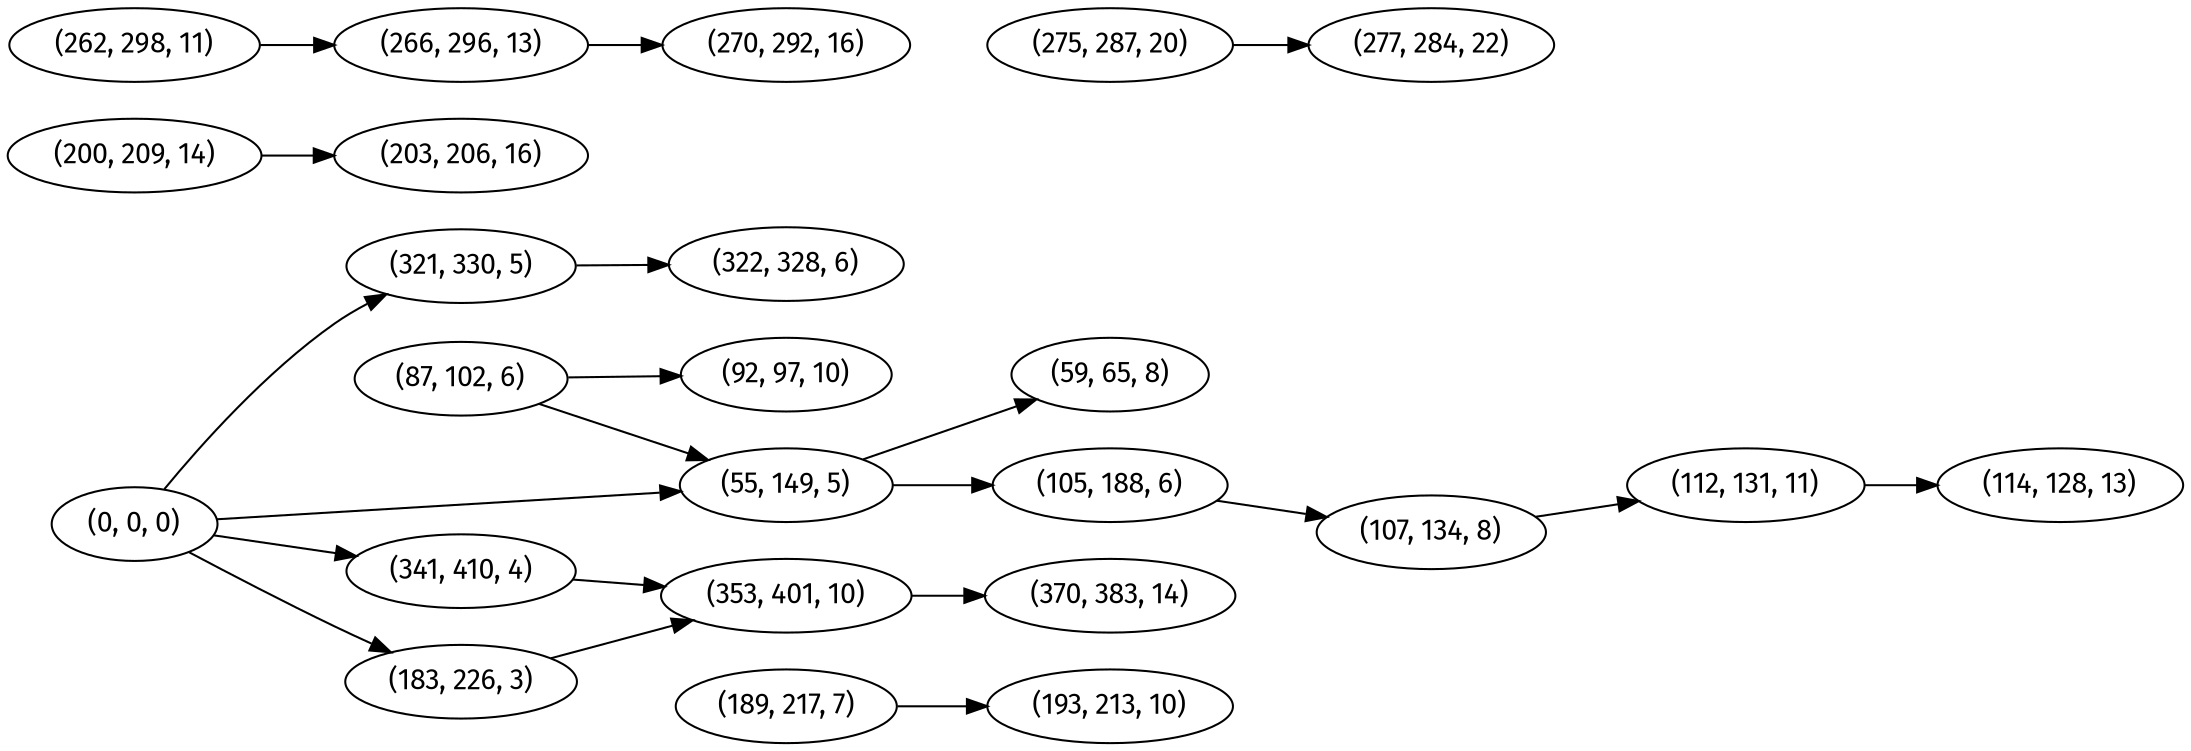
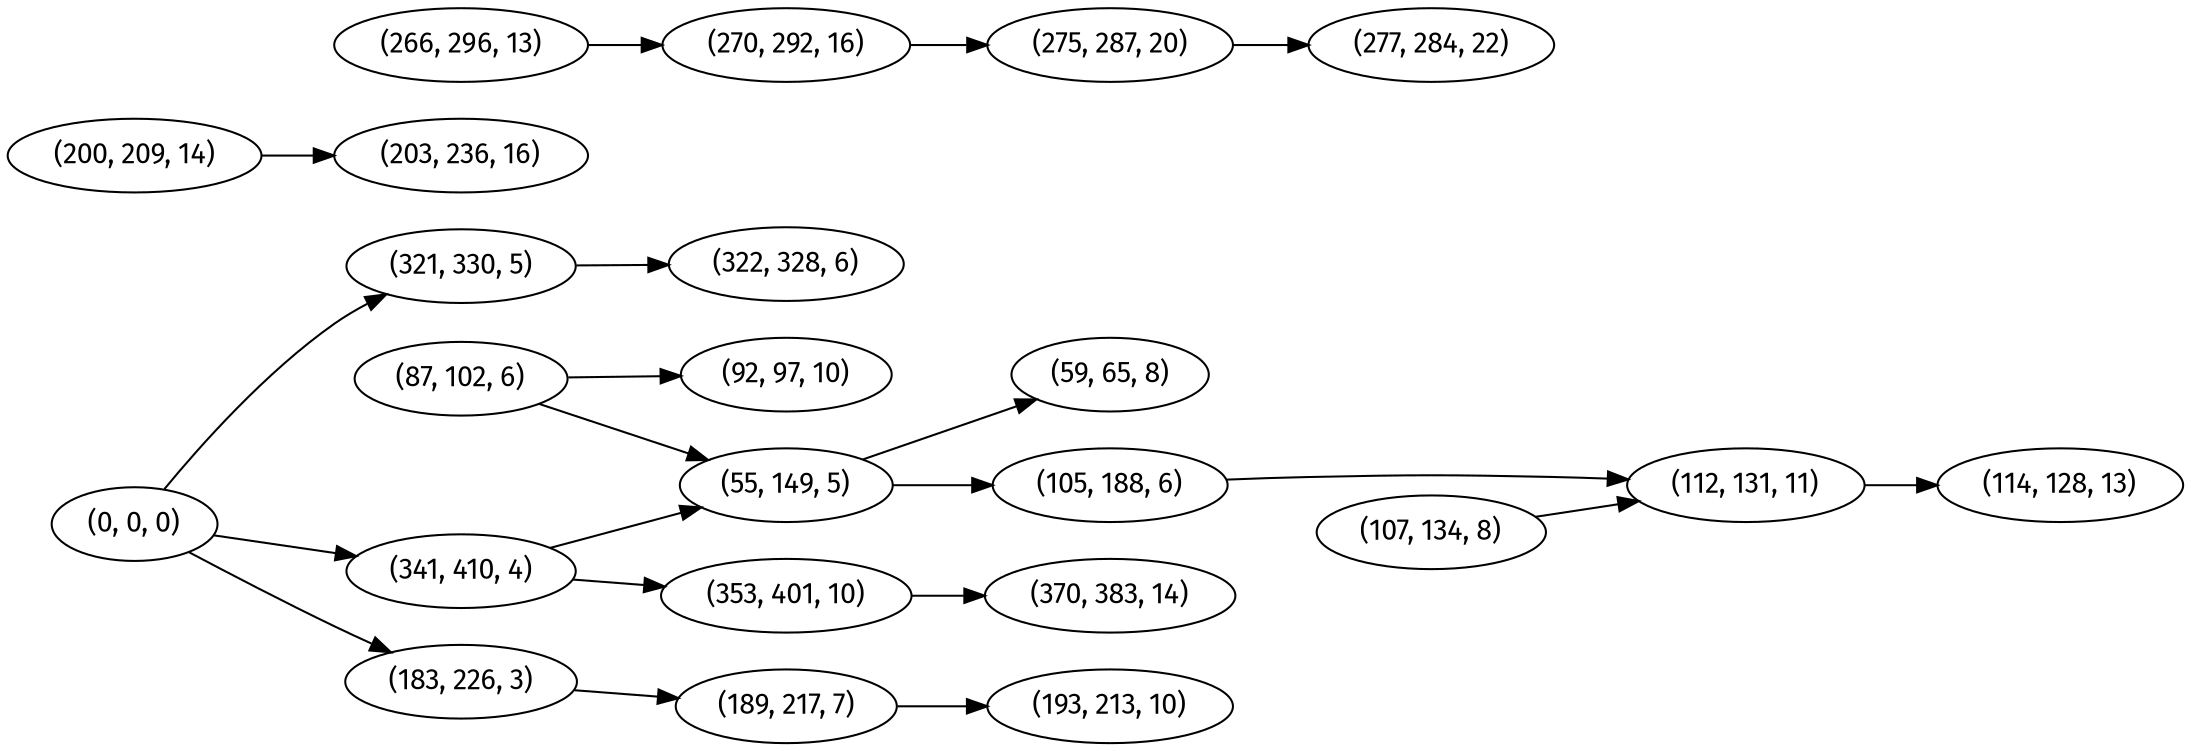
node "(262, 298, 11)": removed
edge "(270, 292, 16)" -> "(275, 287, 20)": added
node "(203, 206, 16)": label "(203, 206, 16)" -> "(203, 236, 16)"
edge "(0, 0, 0)" -> "(55, 149, 5)": now "(341, 410, 4)" -> "(55, 149, 5)"
edge "(105, 188, 6)" -> "(107, 134, 8)": now "(105, 188, 6)" -> "(112, 131, 11)"
edge "(183, 226, 3)" -> "(353, 401, 10)": now "(183, 226, 3)" -> "(189, 217, 7)"
